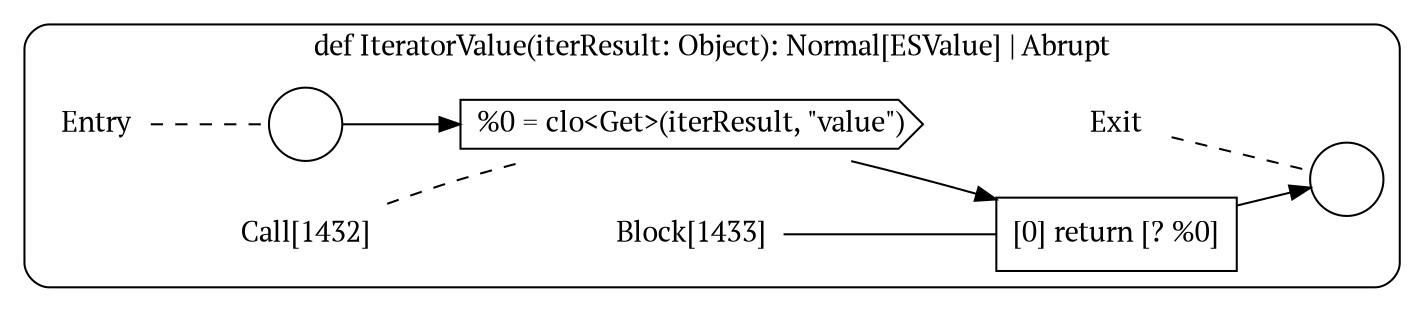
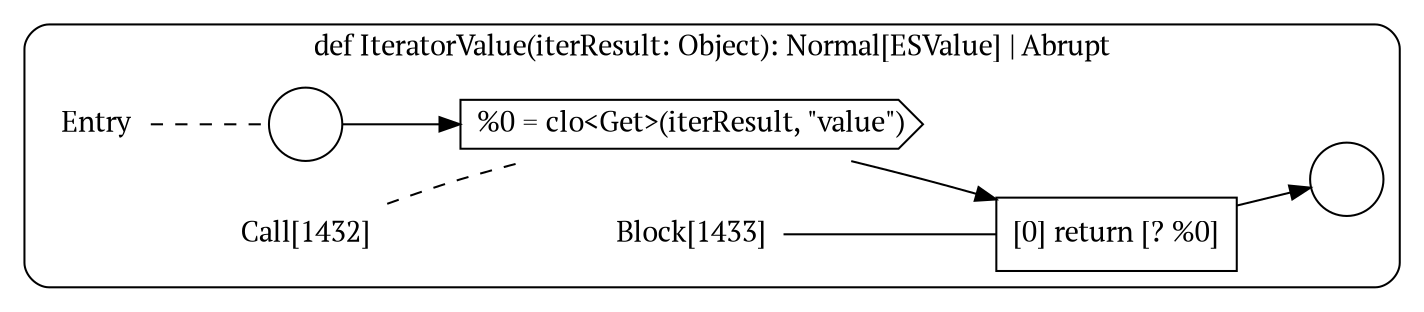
node "Exit": removed
